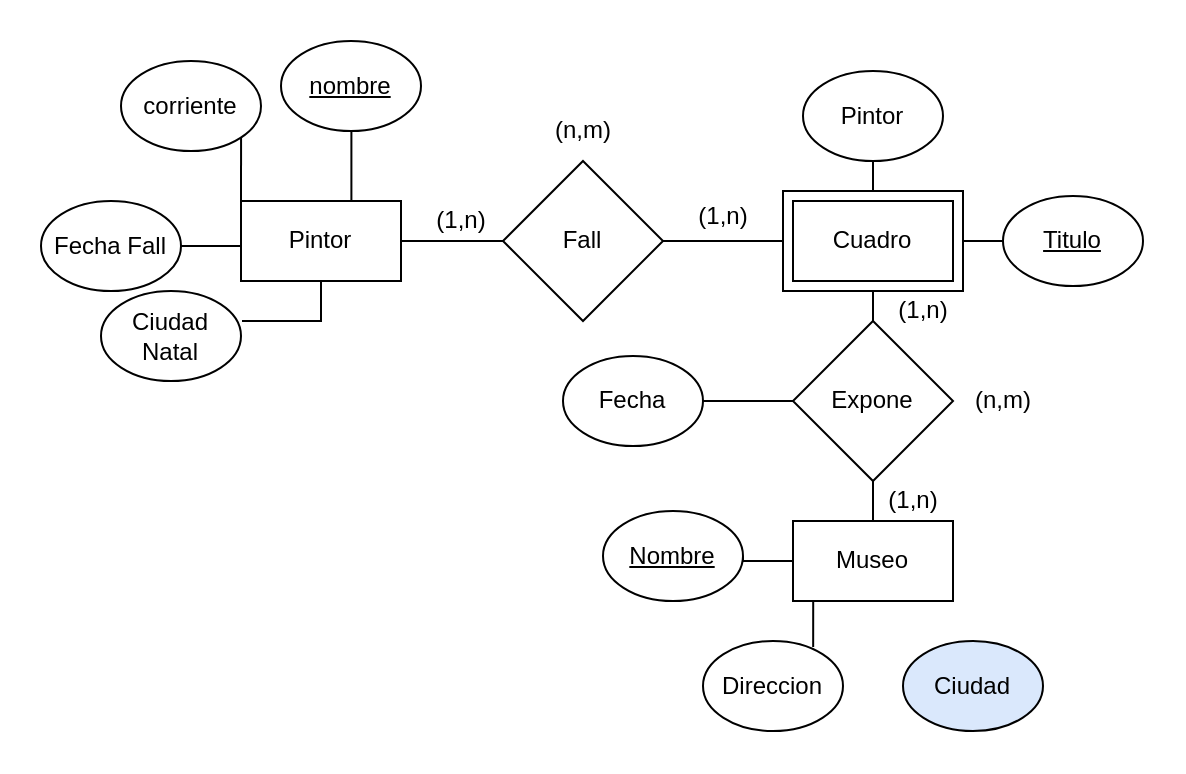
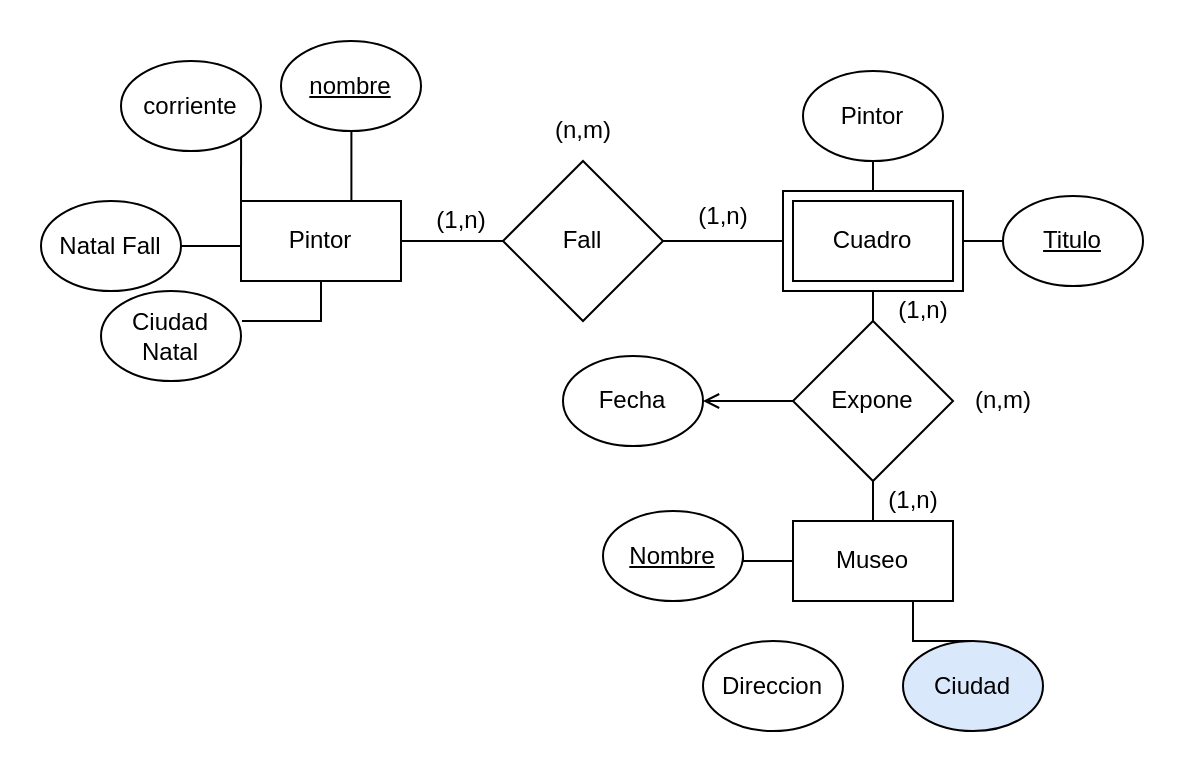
node "Fecha Fall": label "Fecha Fall" -> "Natal Fall"
edge "Fecha" -- "Expone": arrowhead none -> open
edge "Museo" -- "Direccion": removed
edge "Museo" -- "Ciudad": added
